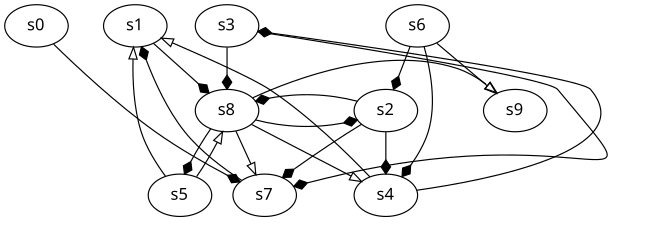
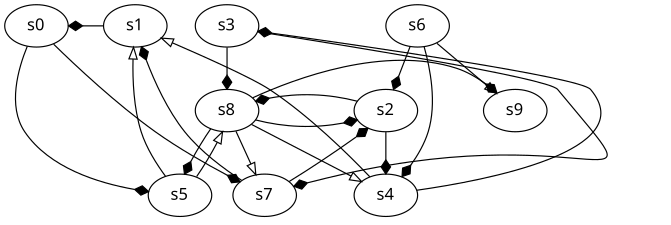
edge "s8" -> "s9": arrowhead onormal -> diamond
edge "s1" -> "s8": now "s1" -> "s0"
edge "s0" -> "s5": added
edge "s2" -> "s7": reversed
